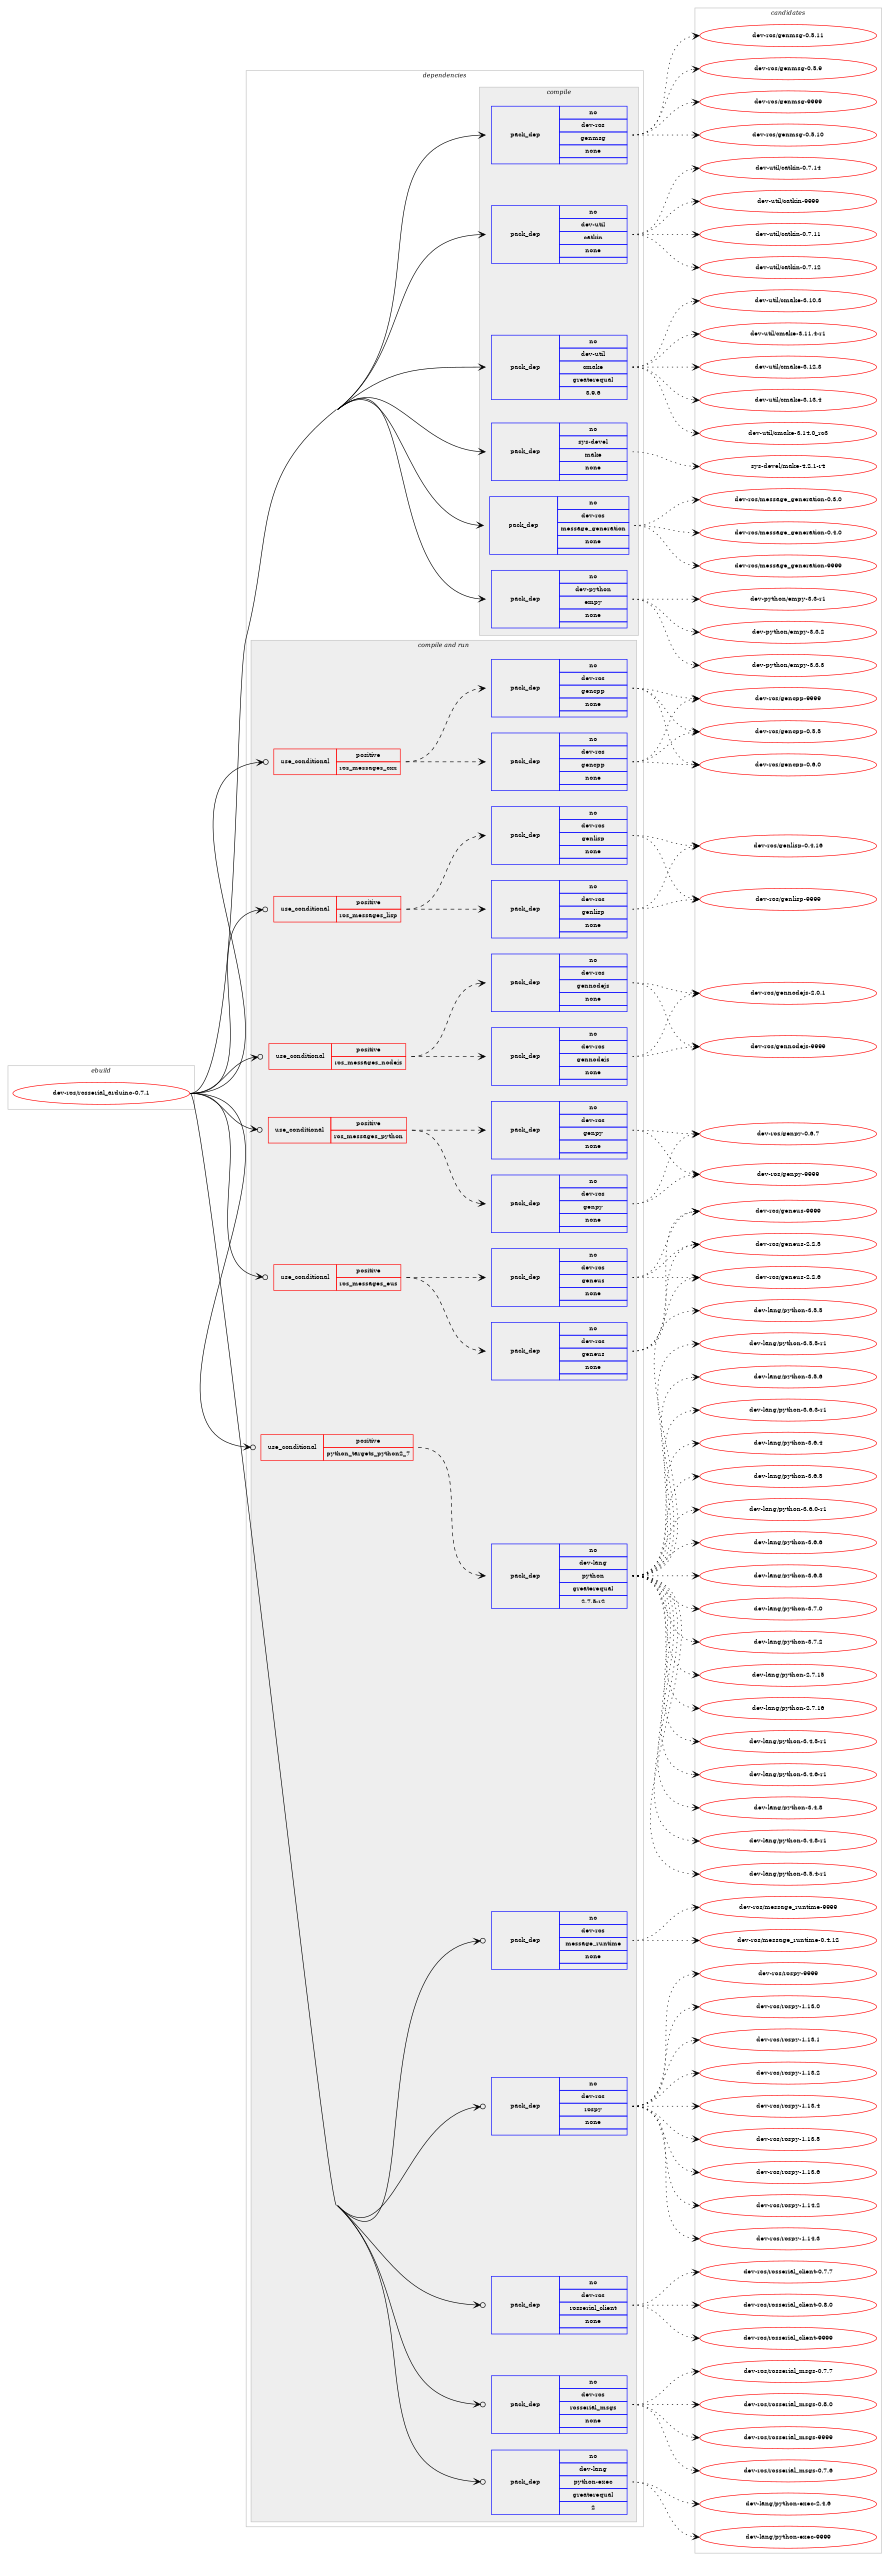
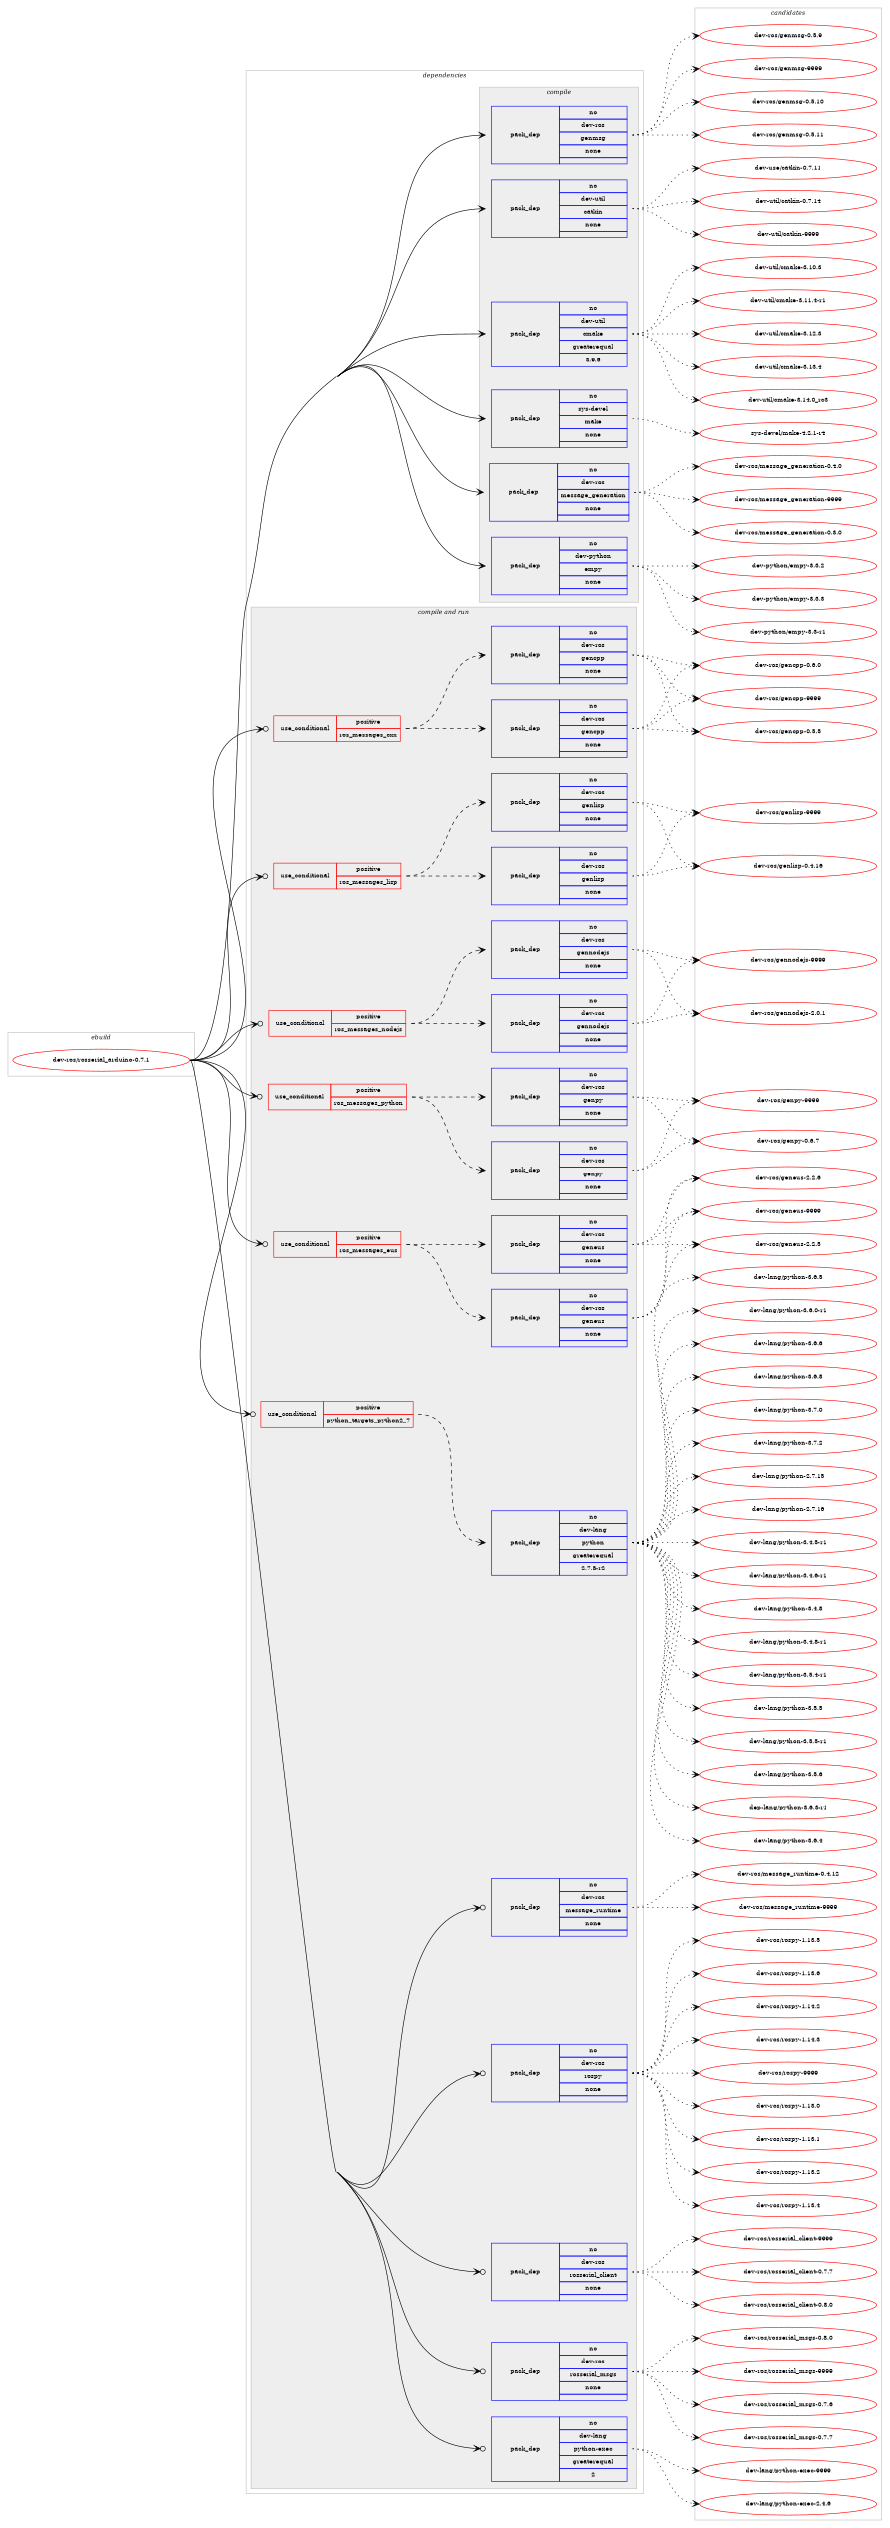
node "dev-util/catkin-0.7.11": label "dev-util/catkin-0.7.11" -> "dev-use/catkin-0.7.11"
node "dev-util/catkin-0.7.12": removed
node "dev-lang/python-3.6.3-r1": label "dev-lang/python-3.6.3-r1" -> "dep-lang/python-3.6.3-r1"
